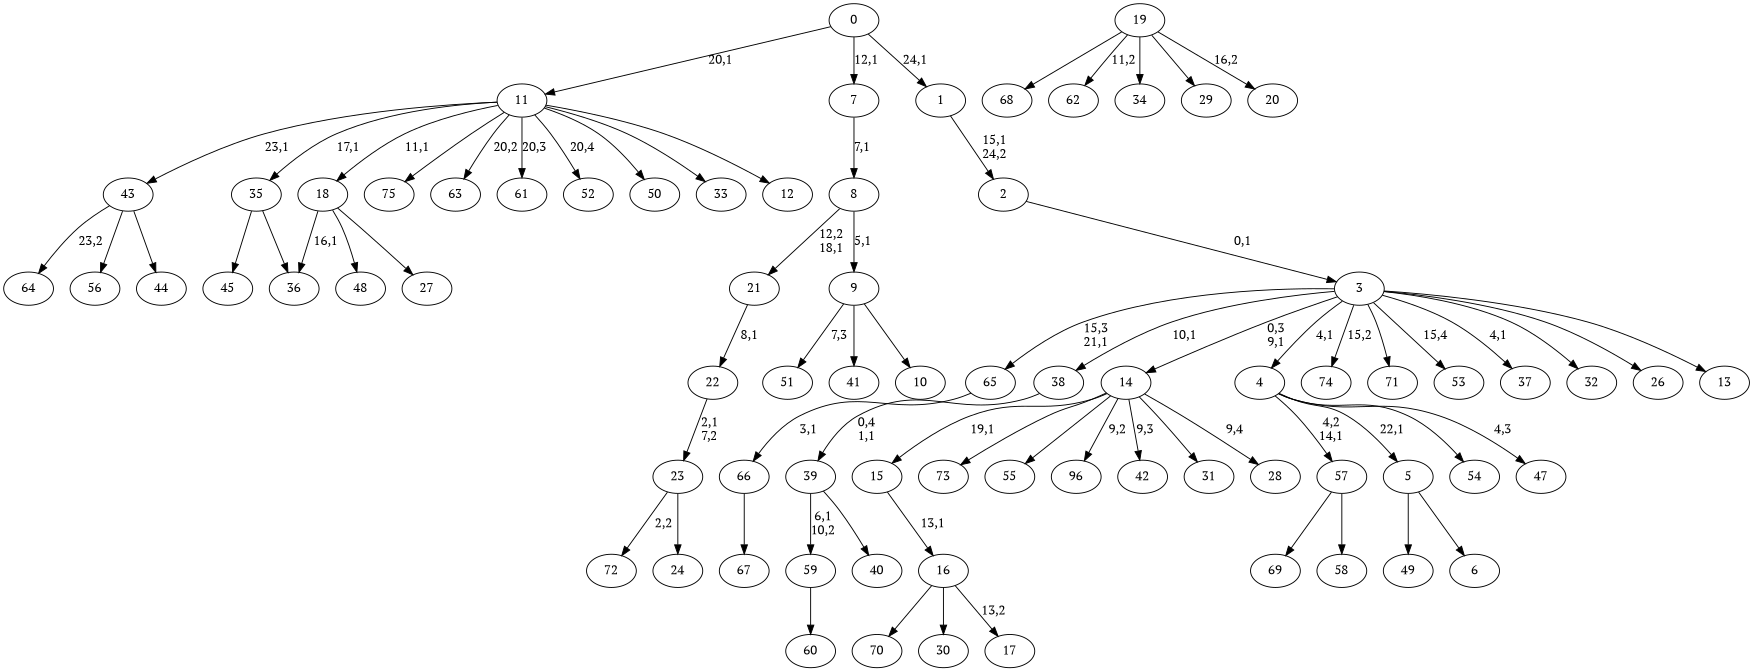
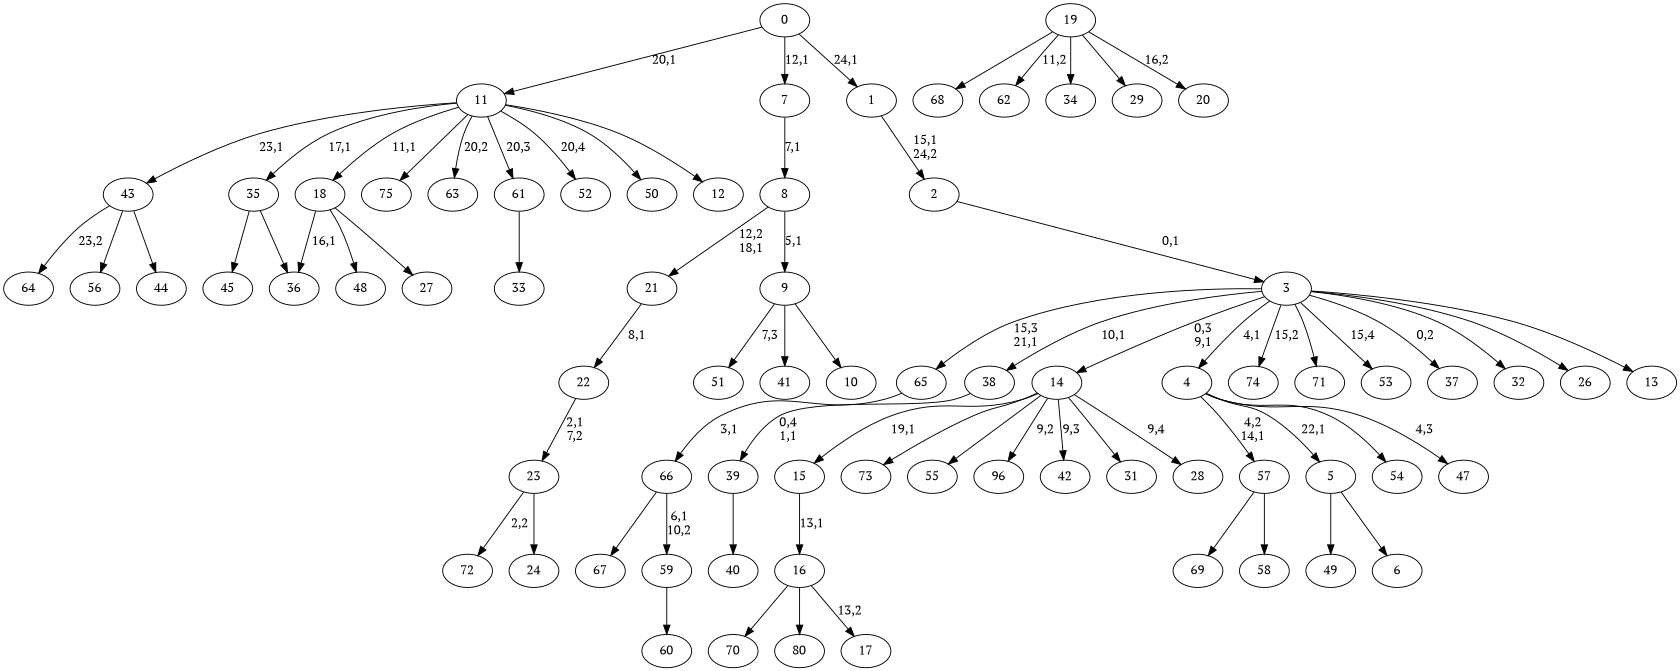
edge "11" -> "33": now "61" -> "33"
edge "3" -> "37": label "4,1" -> "0,2"
edge "39" -> "59": now "66" -> "59"
node "30": label "30" -> "80"
